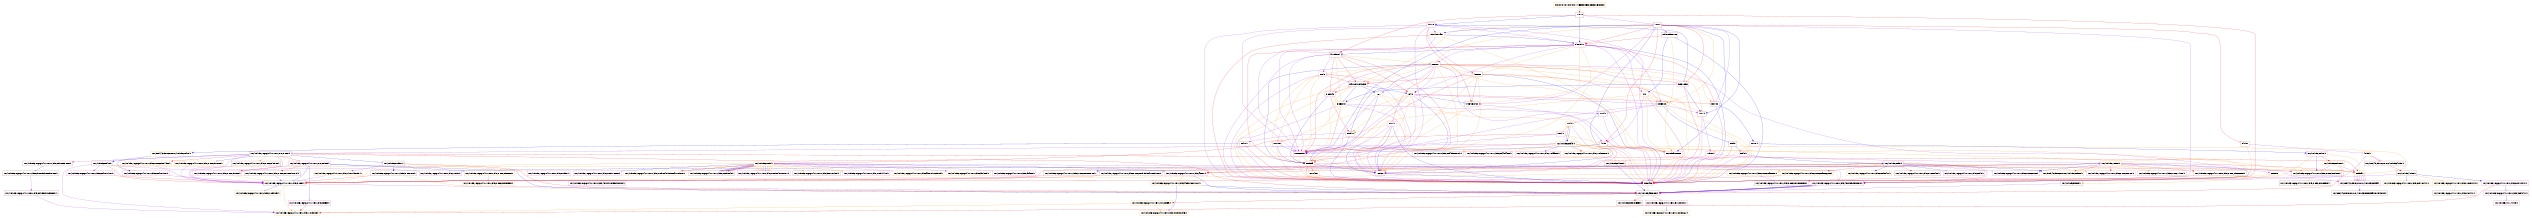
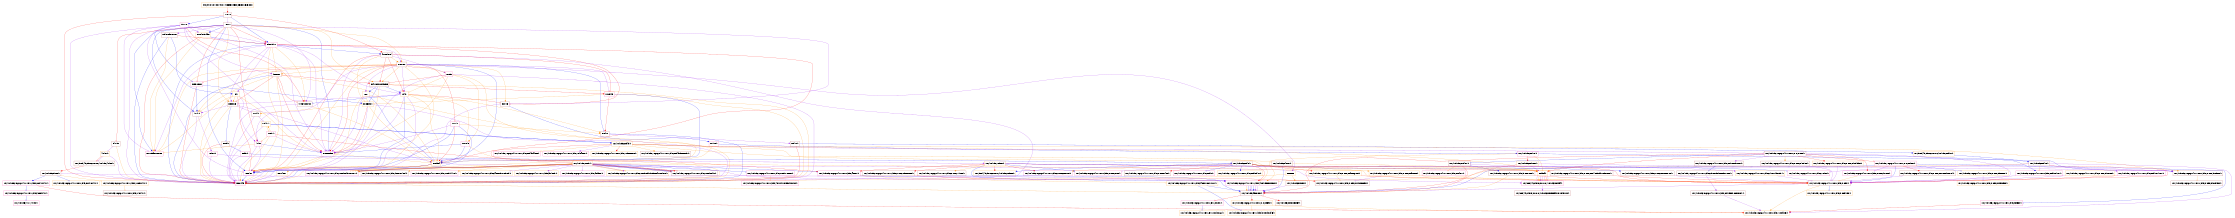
edge "exception" -> "cstdlib": color purple -> darkorange
edge "usr/include/x86_64-linux-gnu/sys/types.h" -> "usr/include/x86_64-linux-gnu/bits/types/timer_t.h": removed
node "usr/include/limits.h": label "usr/include/limits.h" -> "usr/include/timer.h"
